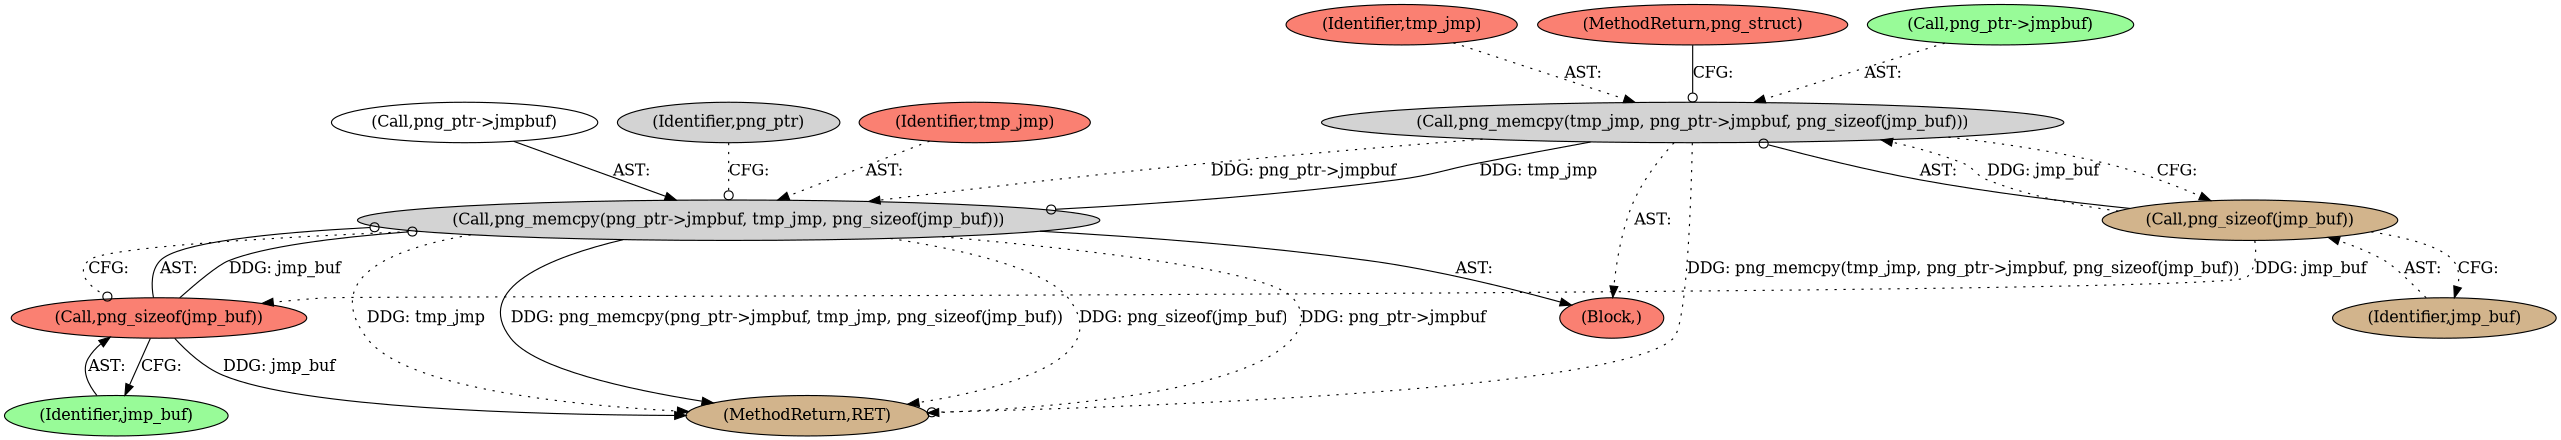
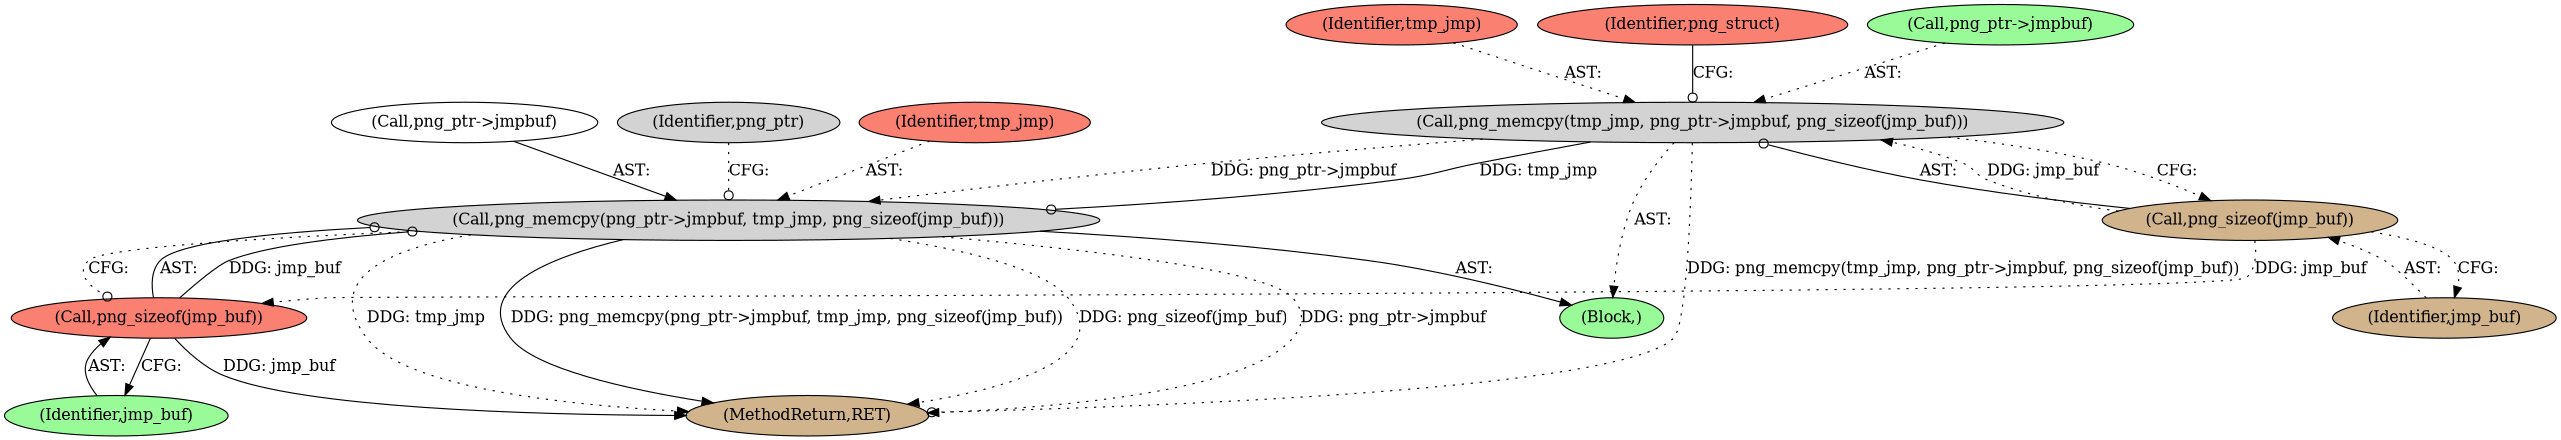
node "(MethodReturn,png_struct)": label "(MethodReturn,png_struct)" -> "(Identifier,png_struct)"
node "(Block,)": fillcolor salmon -> palegreen
